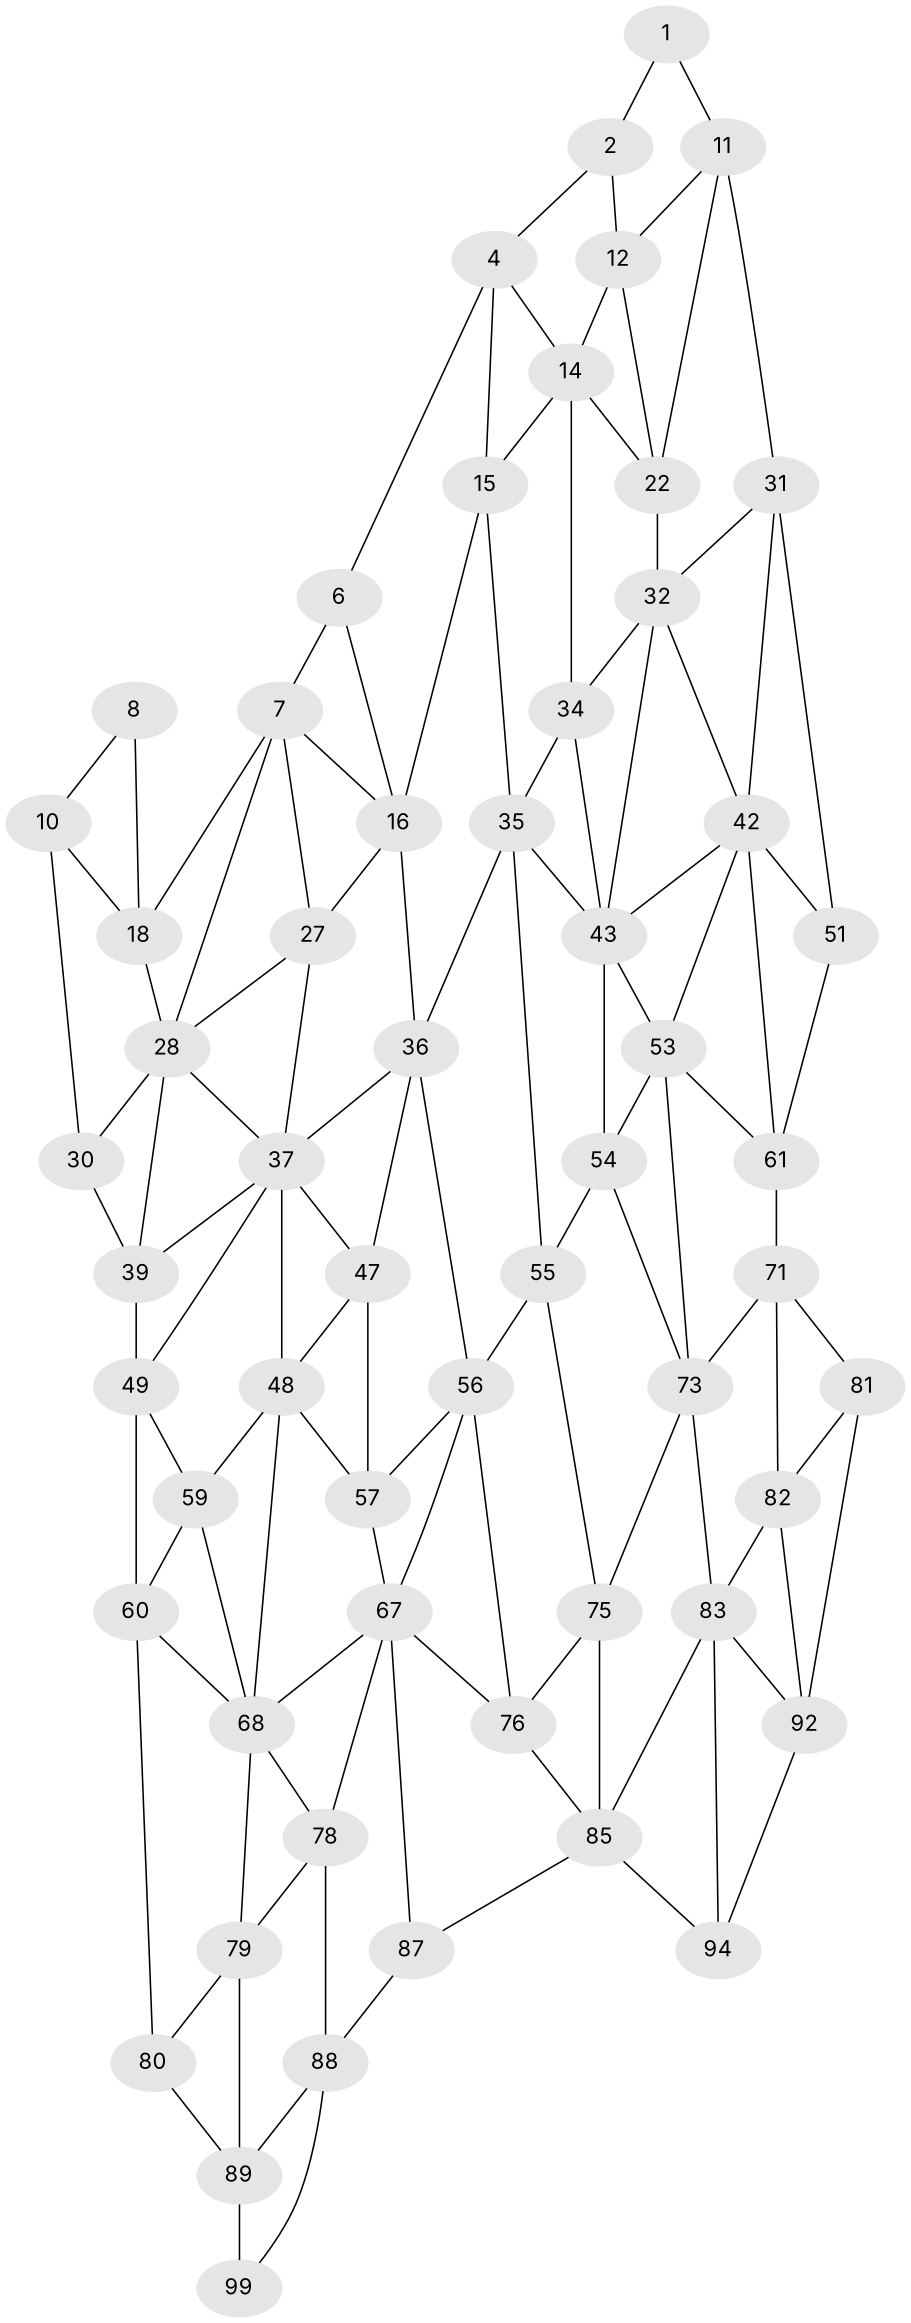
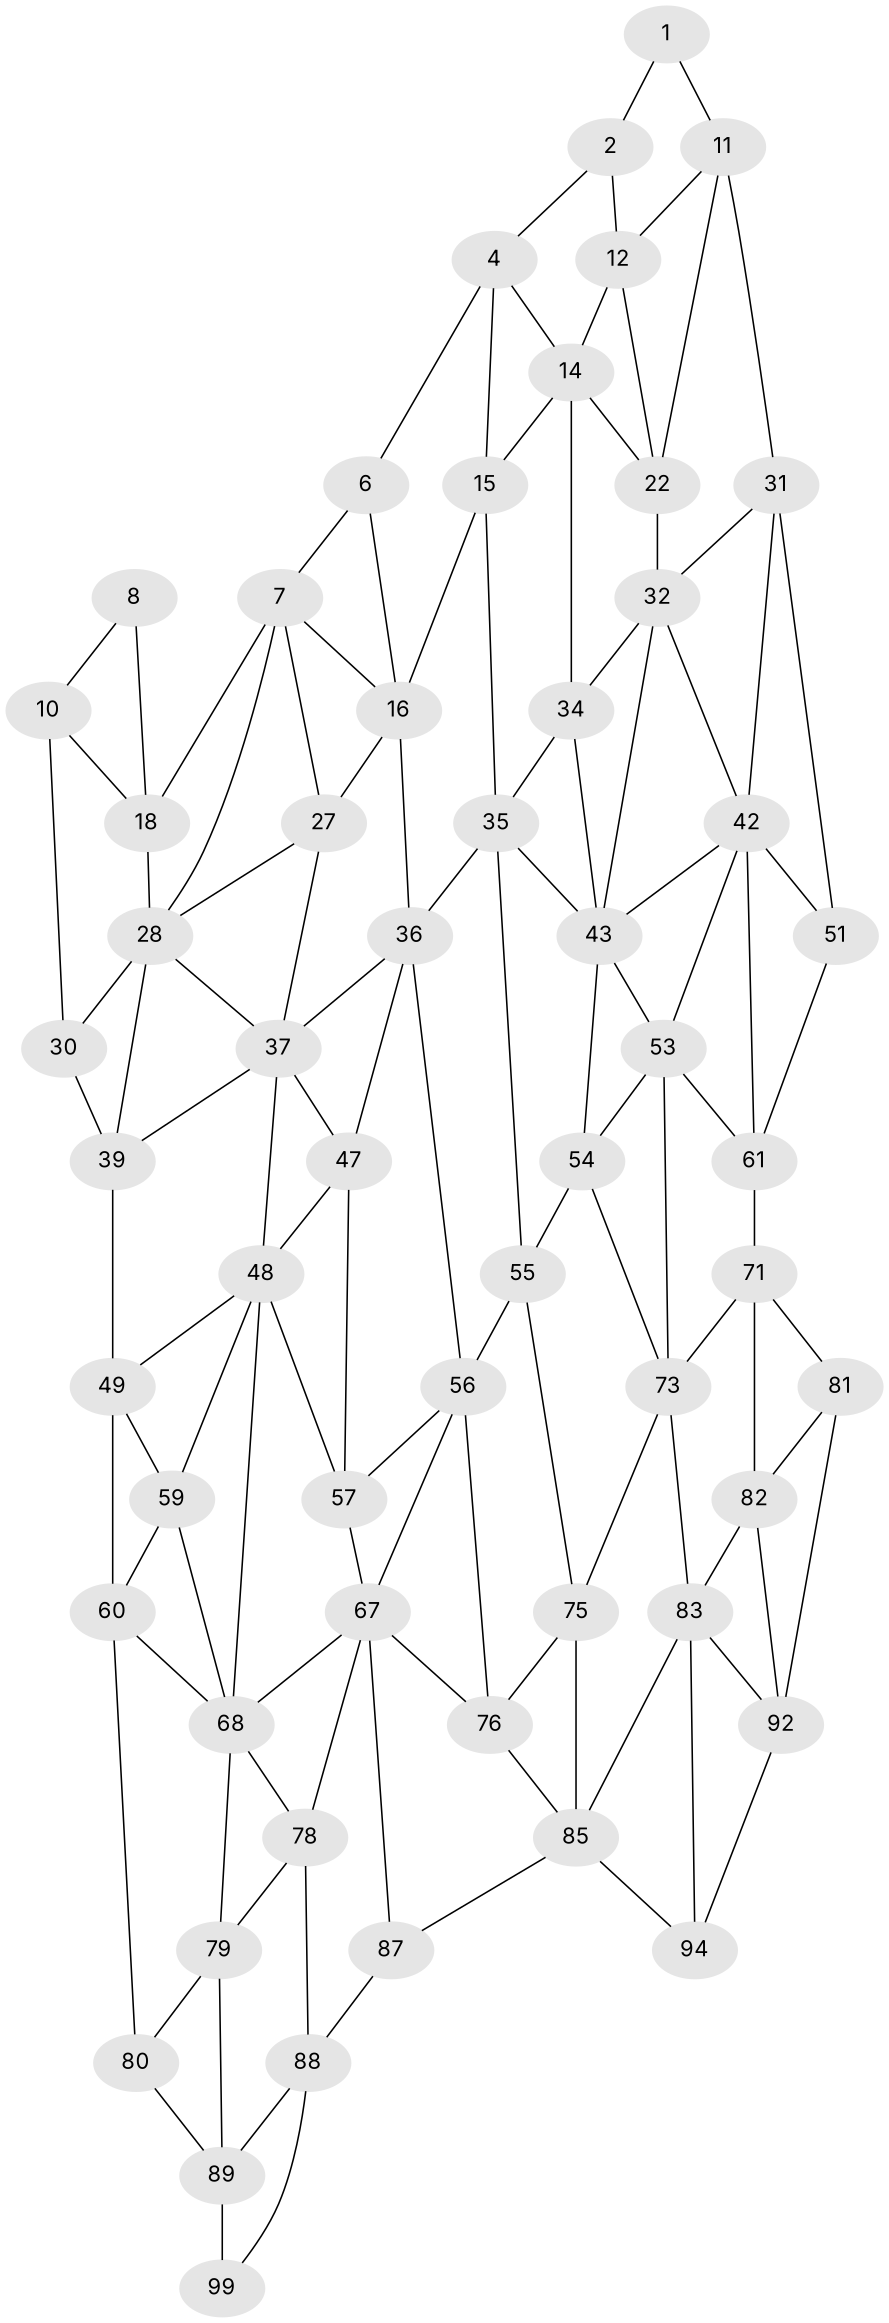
edge "37" -- "49": now "48" -- "49"
